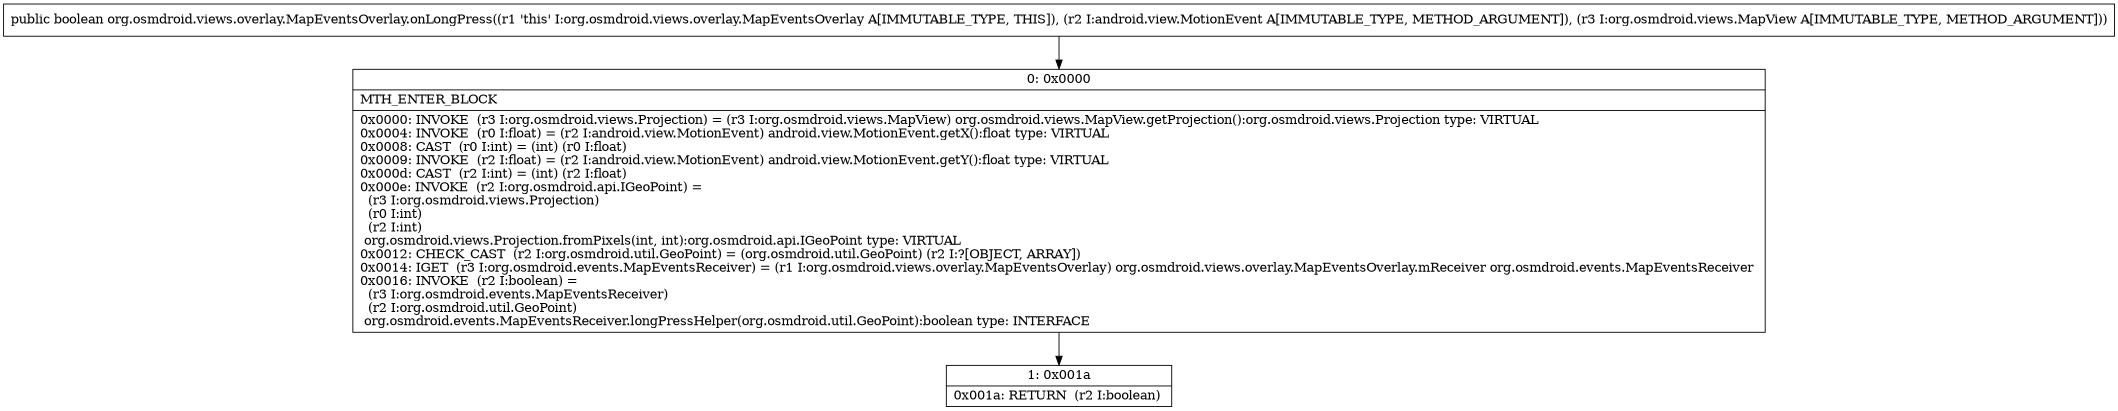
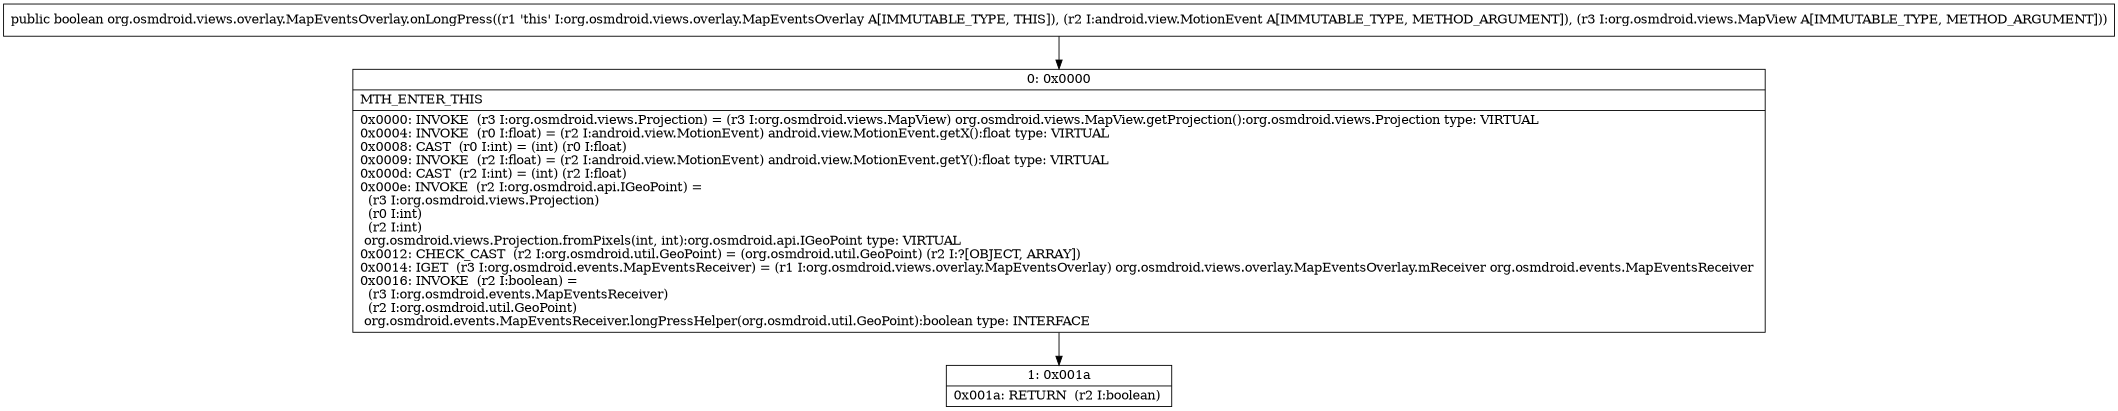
node "0: 0x0000": text "MTH_ENTER_BLOCK" -> "MTH_ENTER_THIS"
